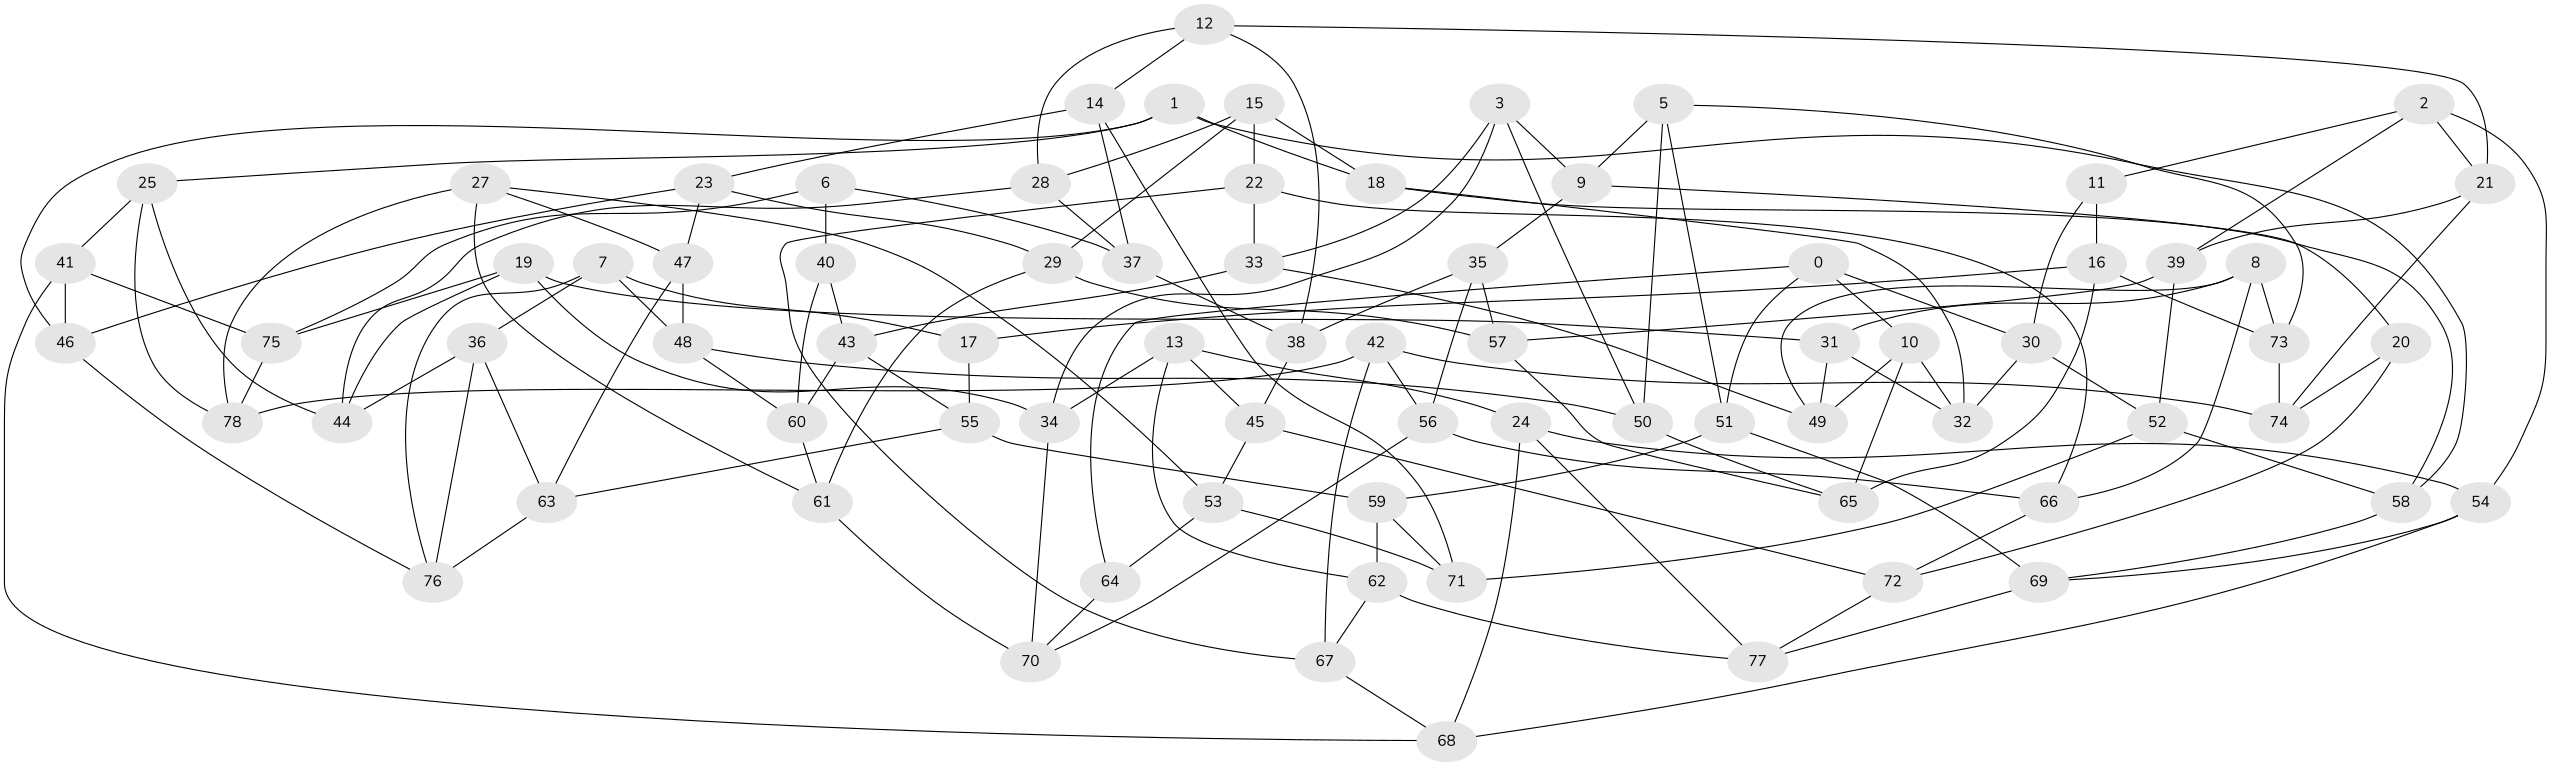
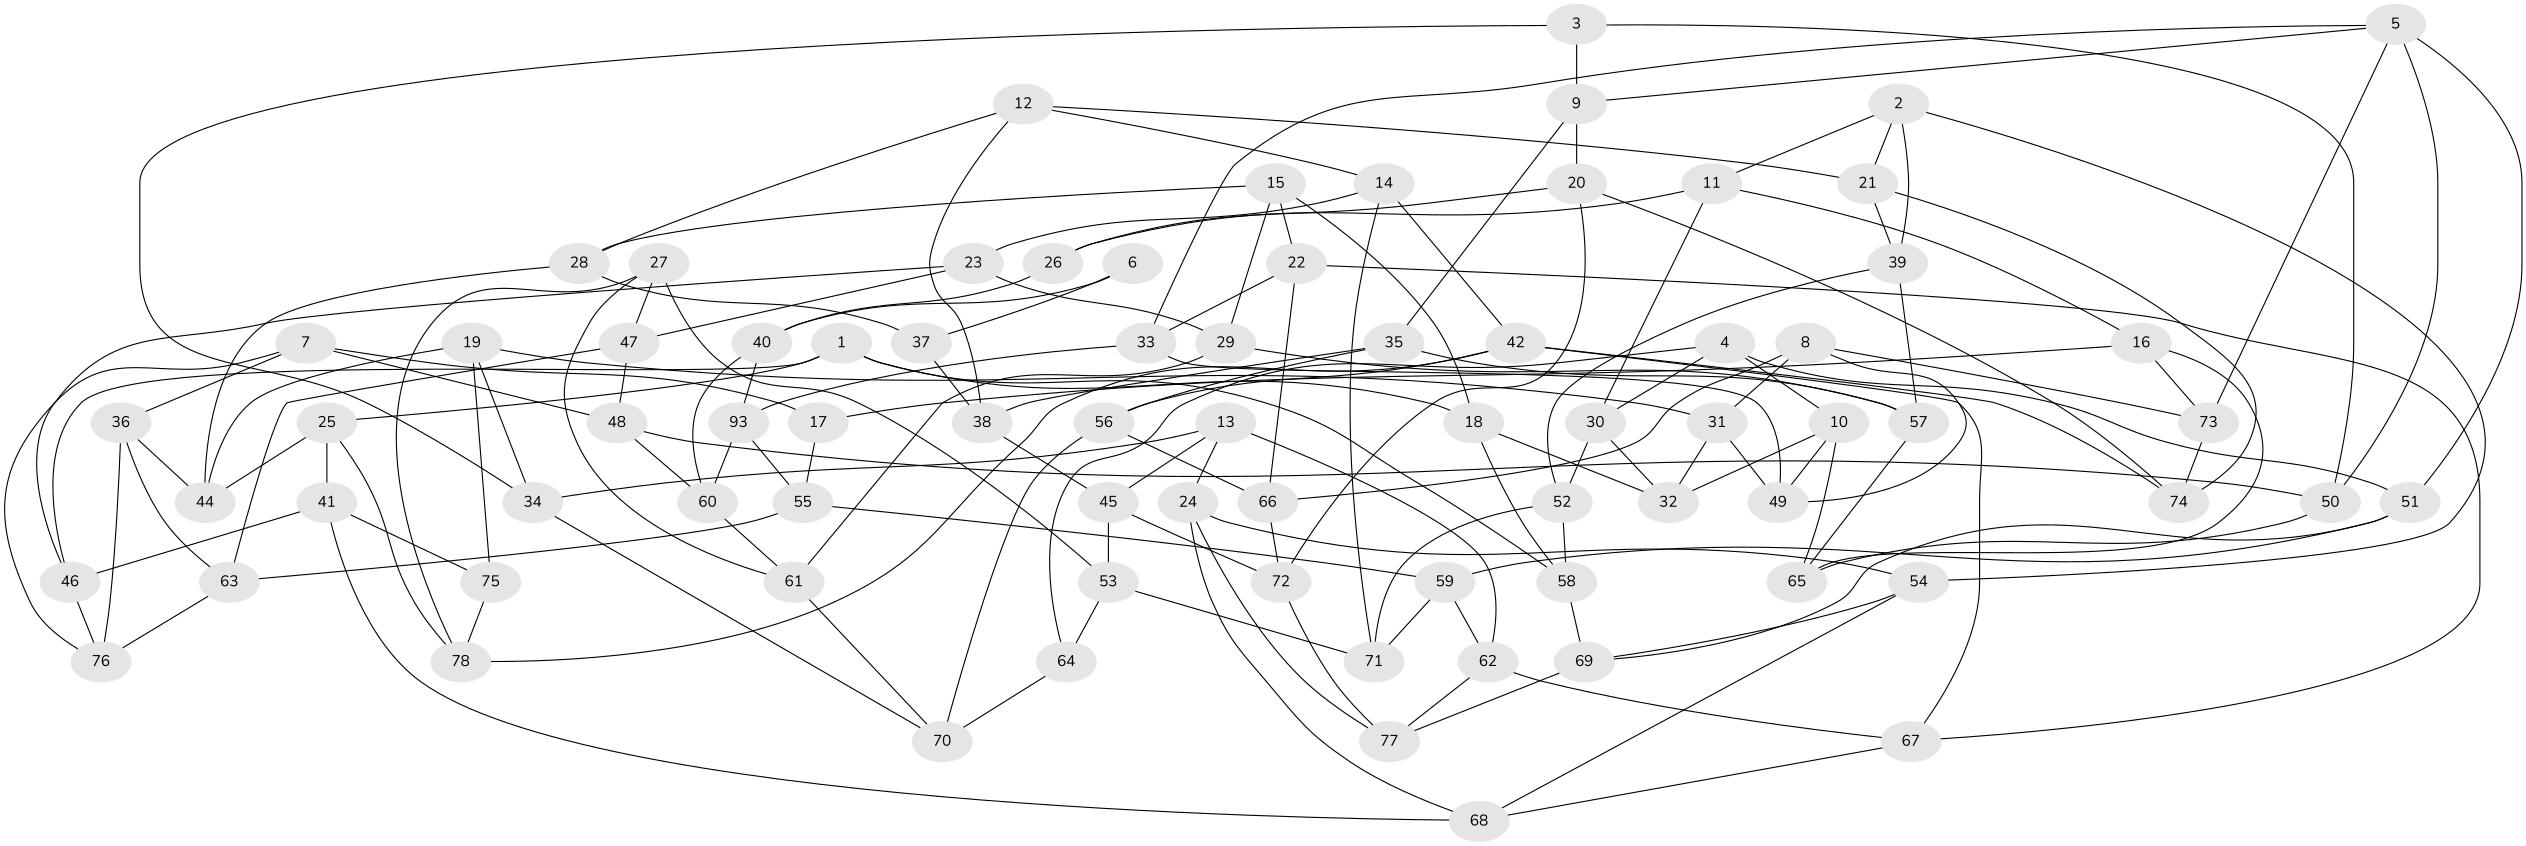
edge "14" -- "37": now "14" -- "42"
edge "3" -- "33": now "5" -- "33"
edge "6" -- "75": removed
node "26": added
node "0": label "0" -> "4"
node "43": label "43" -> "93"
